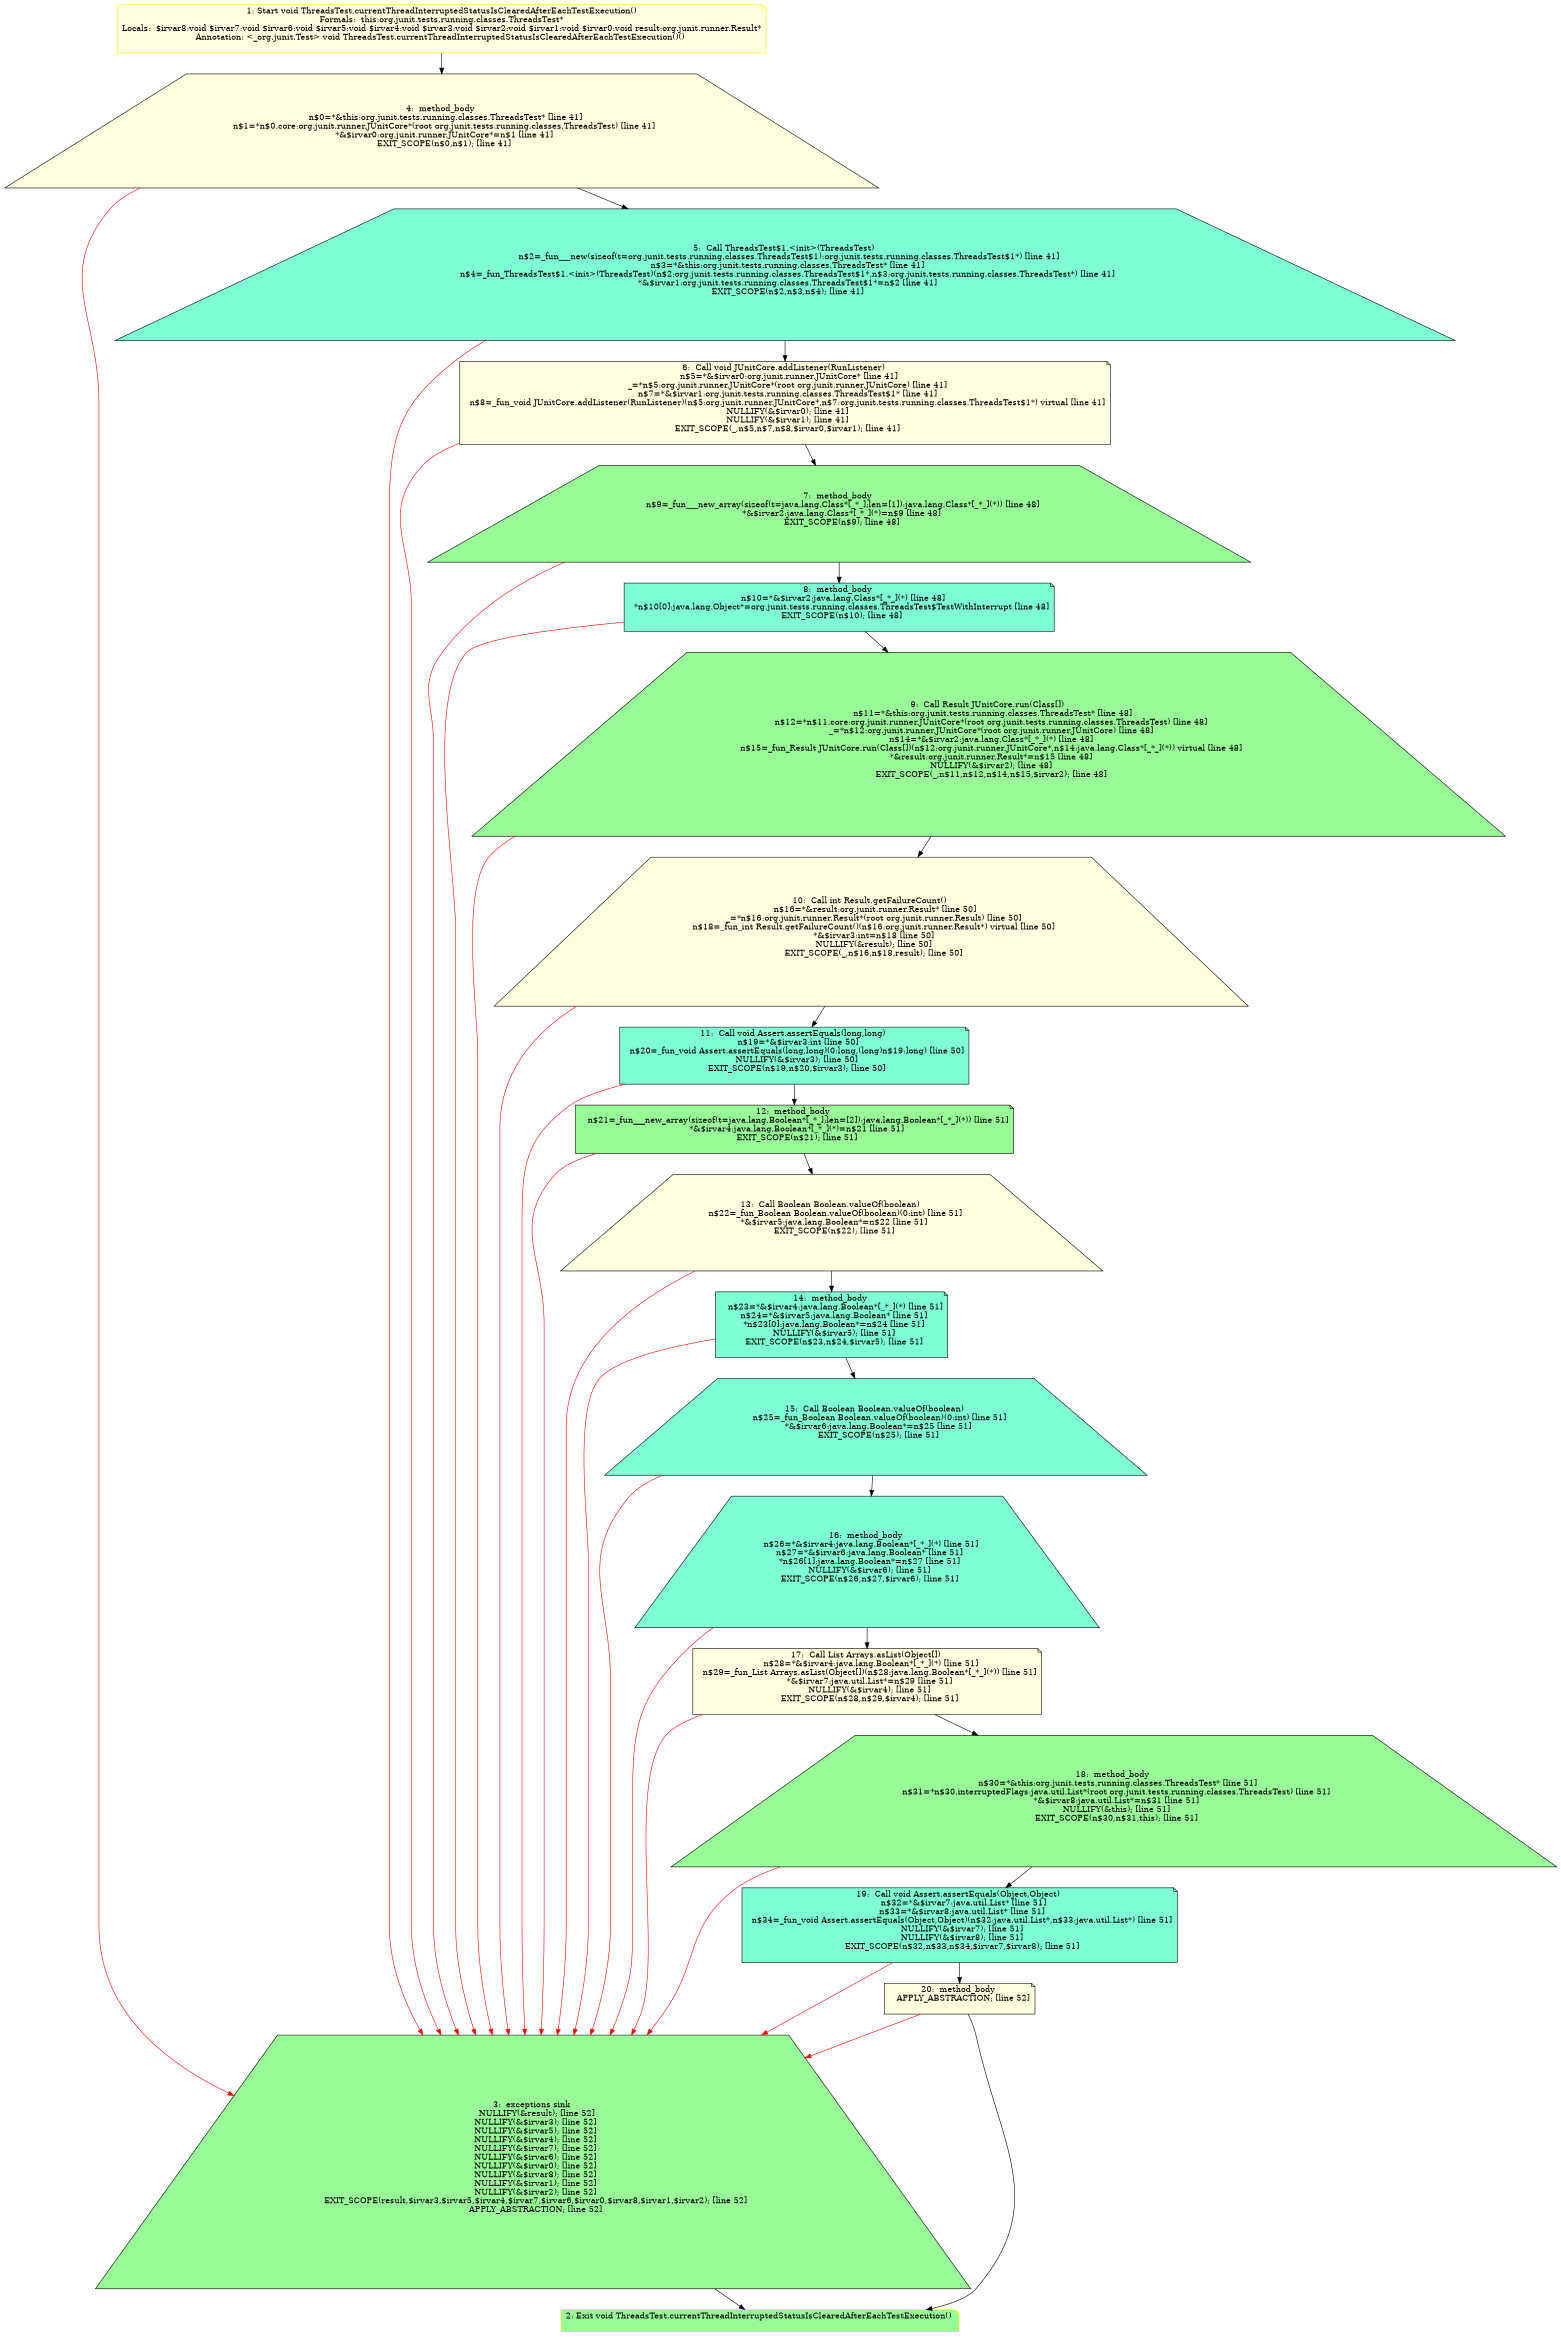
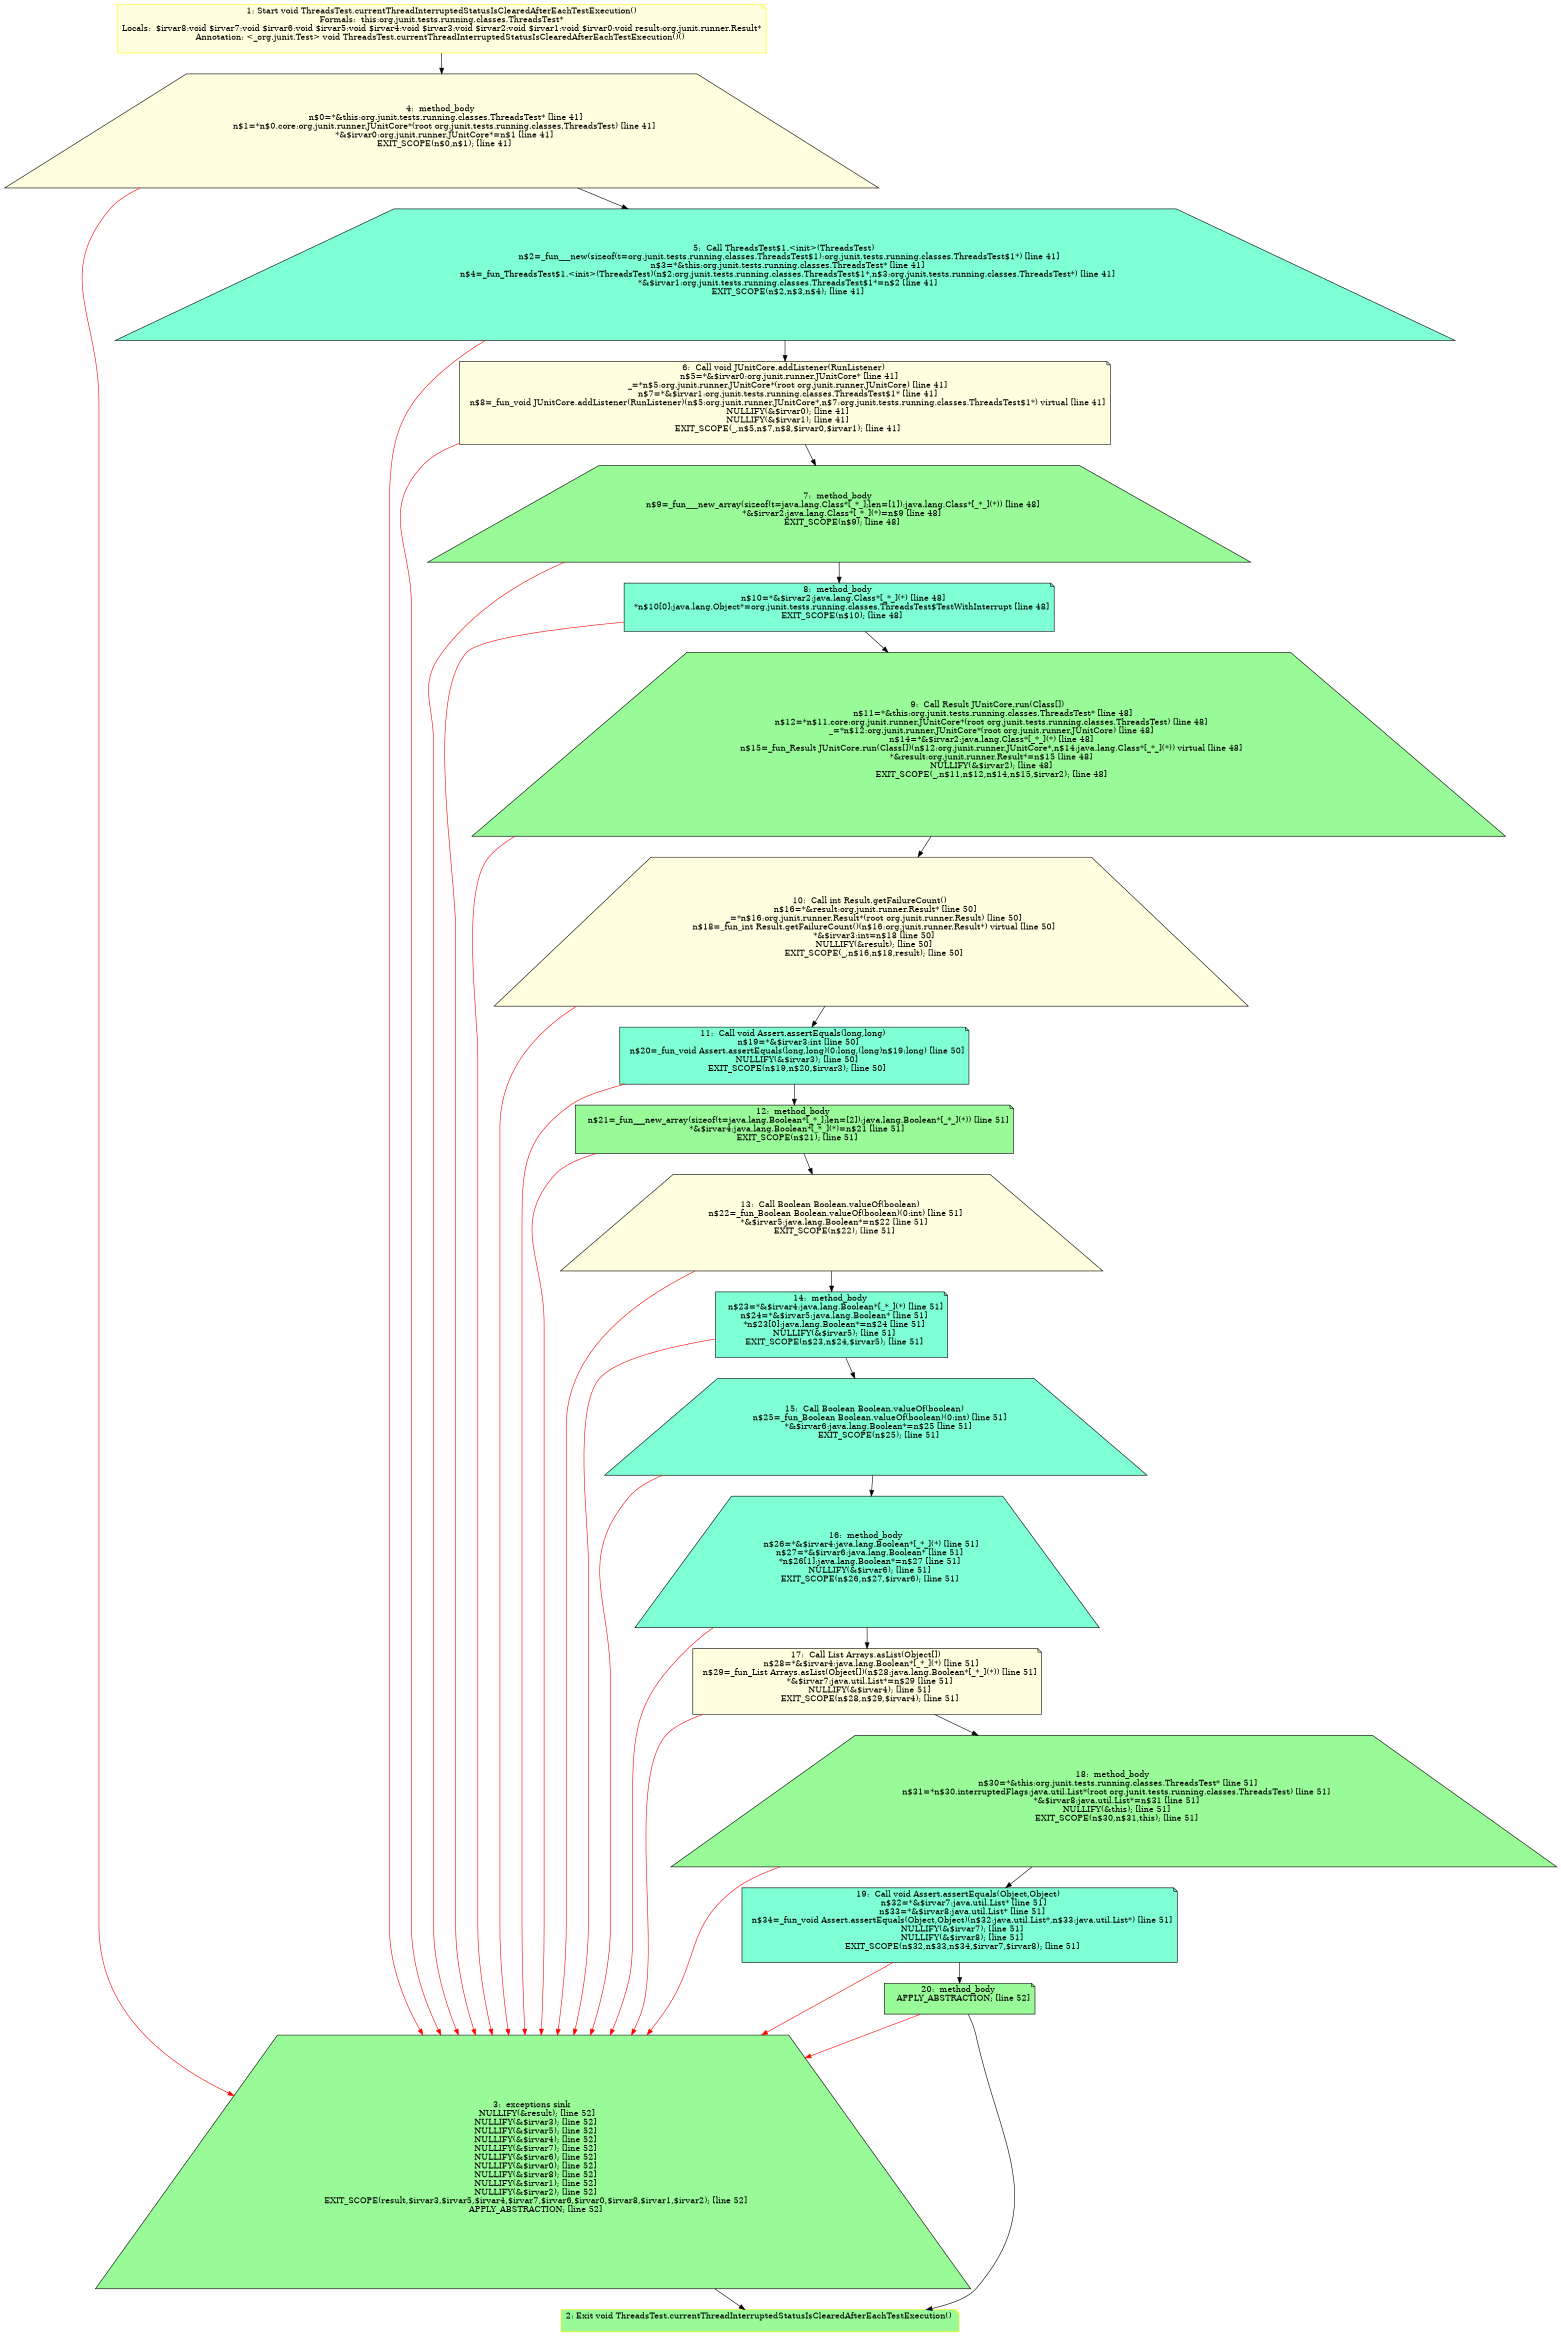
node "20:  method_body APPLY_ABSTRACTION; [line 52]": fillcolor lightyellow -> palegreen
